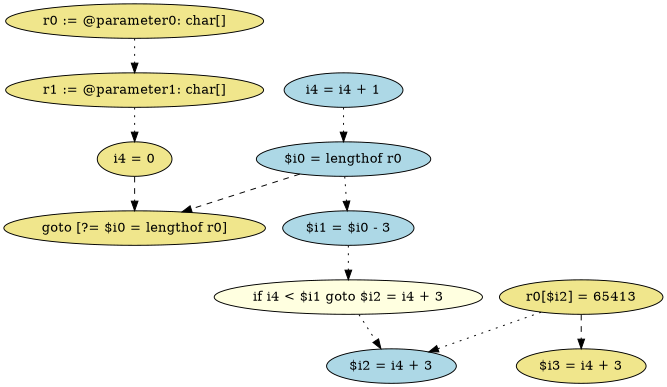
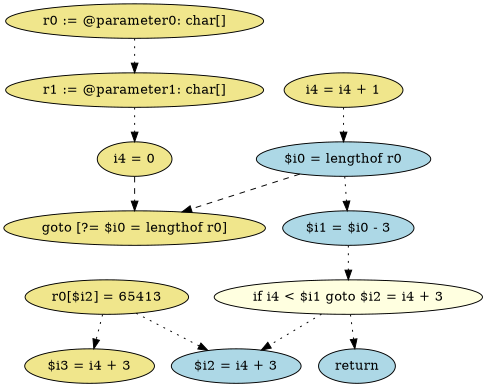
node "i4 = i4 + 1": fillcolor lightblue -> khaki
edge "r0[$i2] = 65413" -> "$i3 = i4 + 3": style dashed -> dotted
node "return": added
